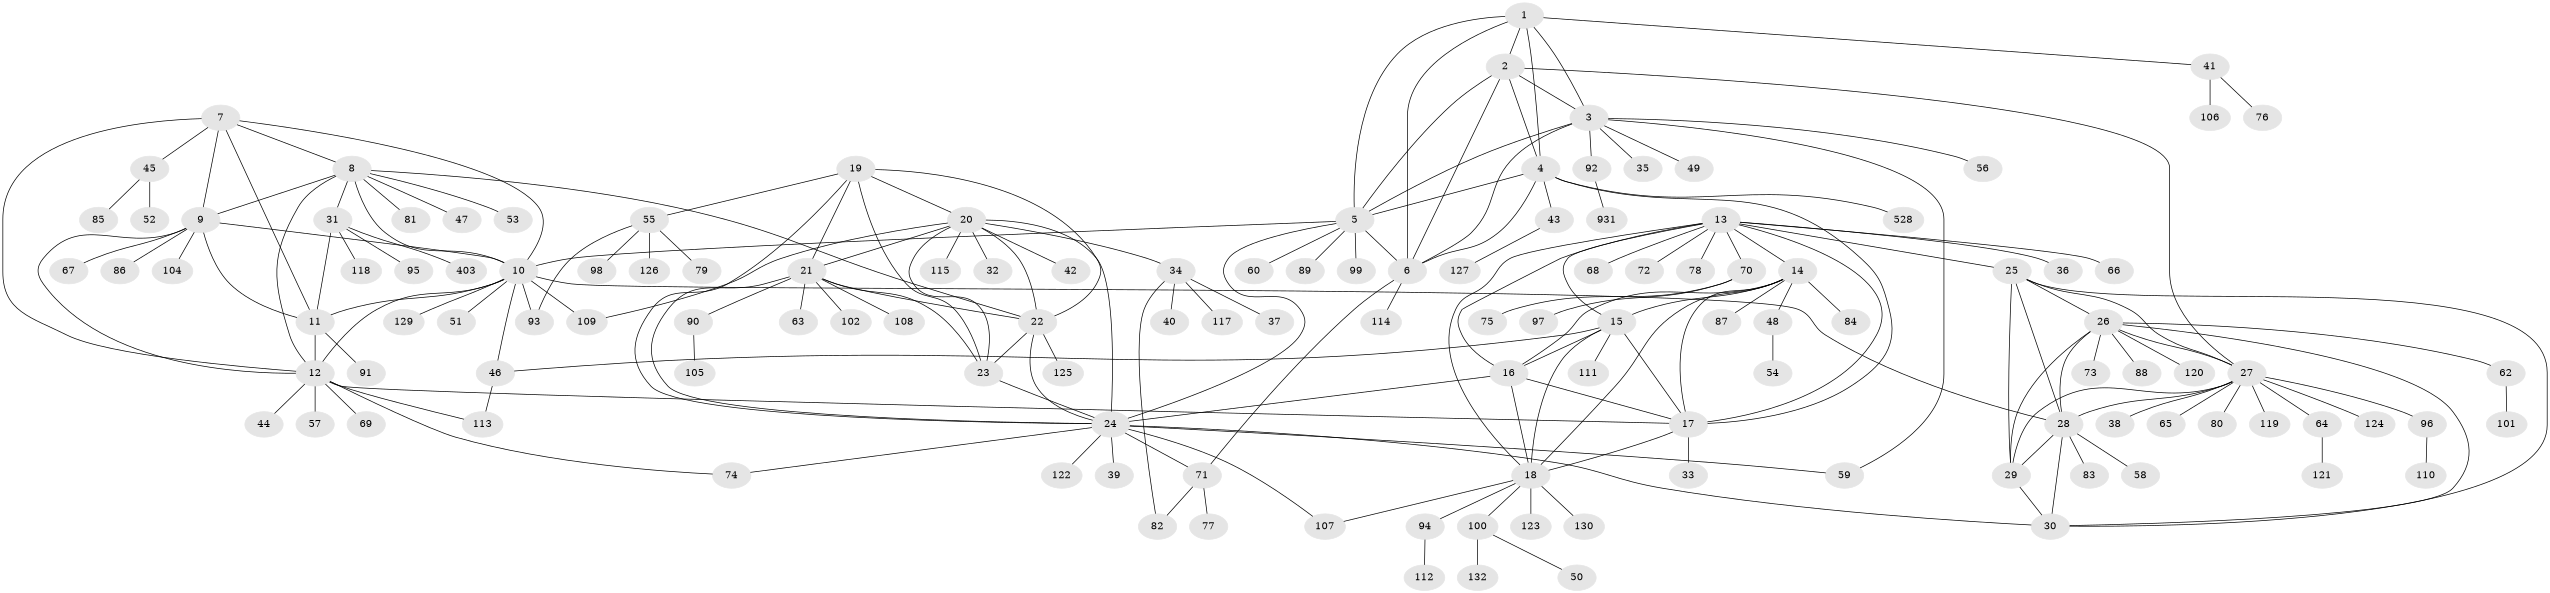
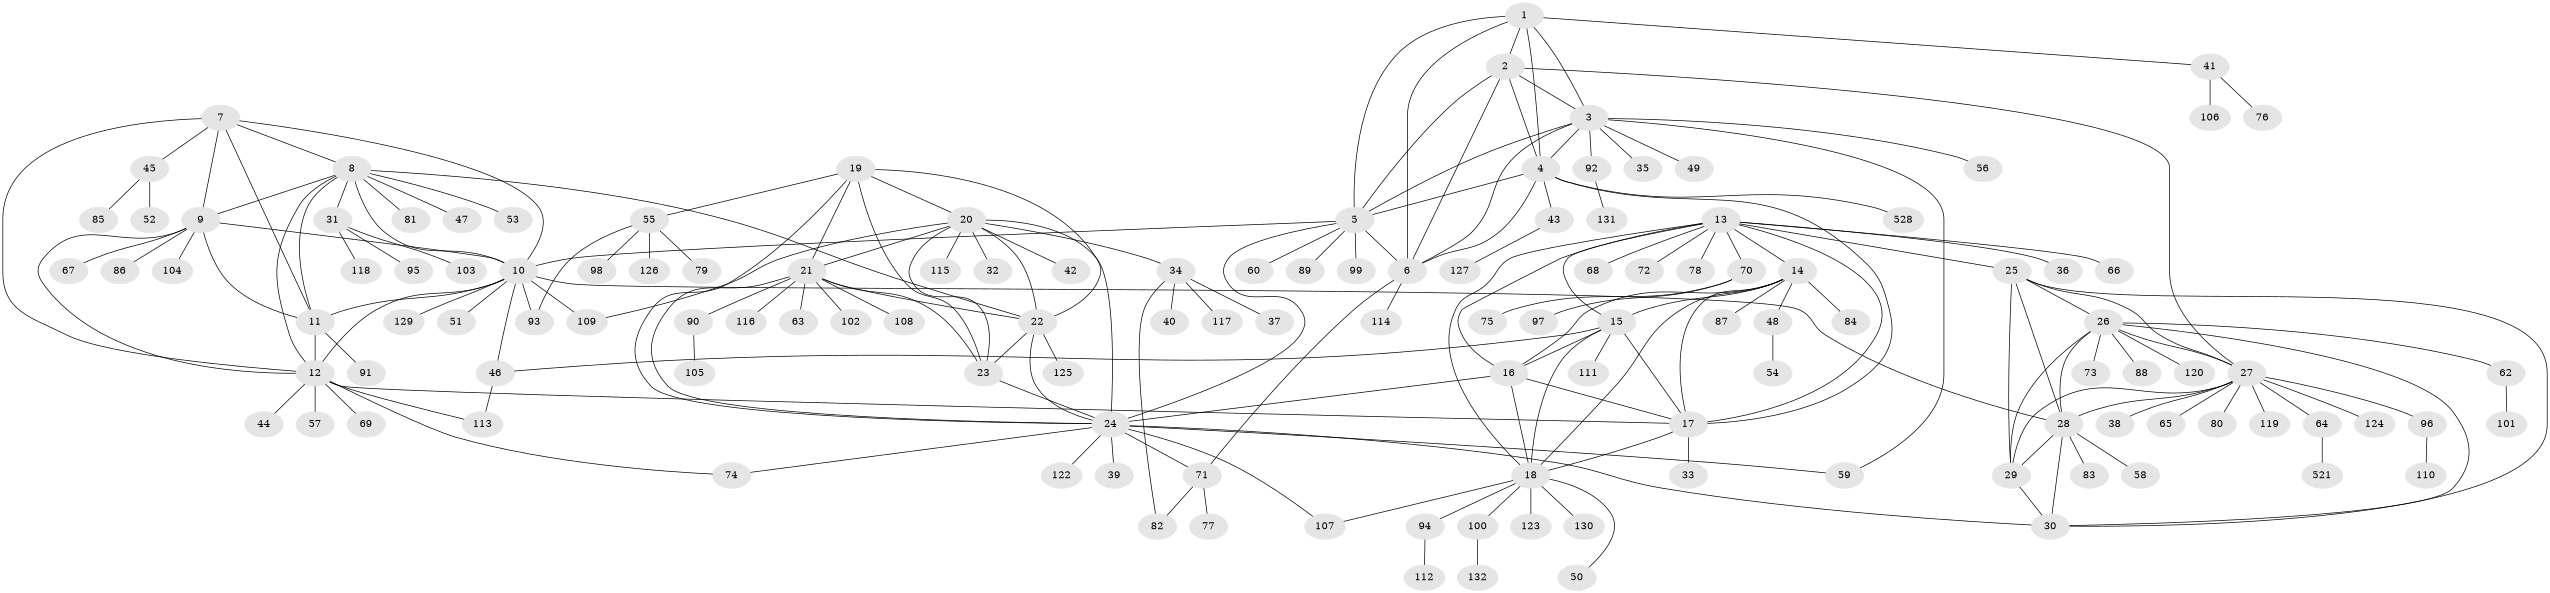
edge "3" -- "4": added
node "931": label "931" -> "131"
edge "31" -- "11": now "8" -- "11"
node "403": label "403" -> "103"
node "116": added
node "121": label "121" -> "521"
edge "100" -- "50": now "18" -- "50"
